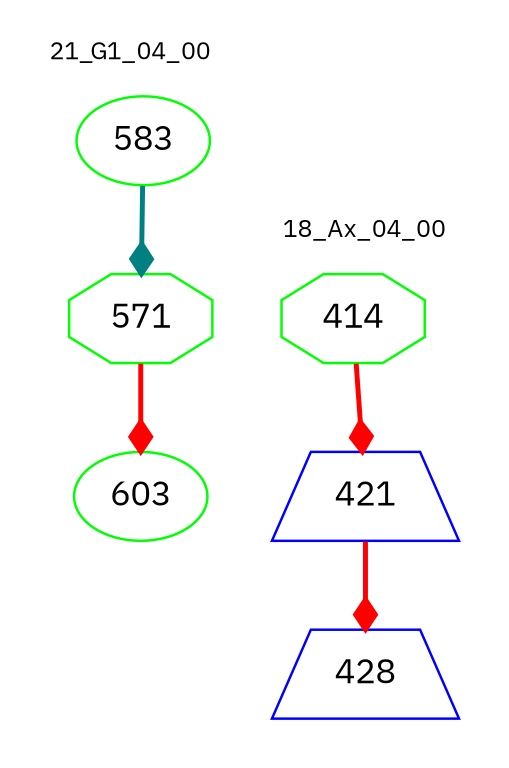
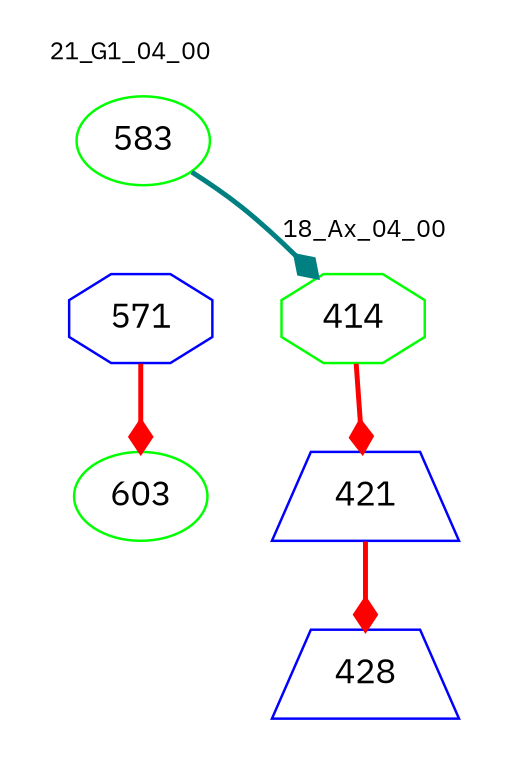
edge "583" -> "571": now "583" -> "414"
node "571": color green -> blue
